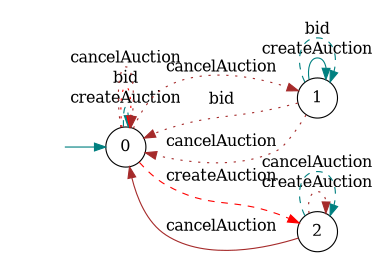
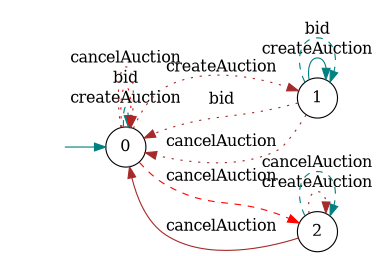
edge "0" -> "1": label "cancelAuction" -> "createAuction"
edge "0" -> "2": label "createAuction" -> "cancelAuction"
